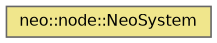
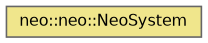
node "neo::node::NeoSystem": label "neo::node::NeoSystem" -> "neo::neo::NeoSystem"
